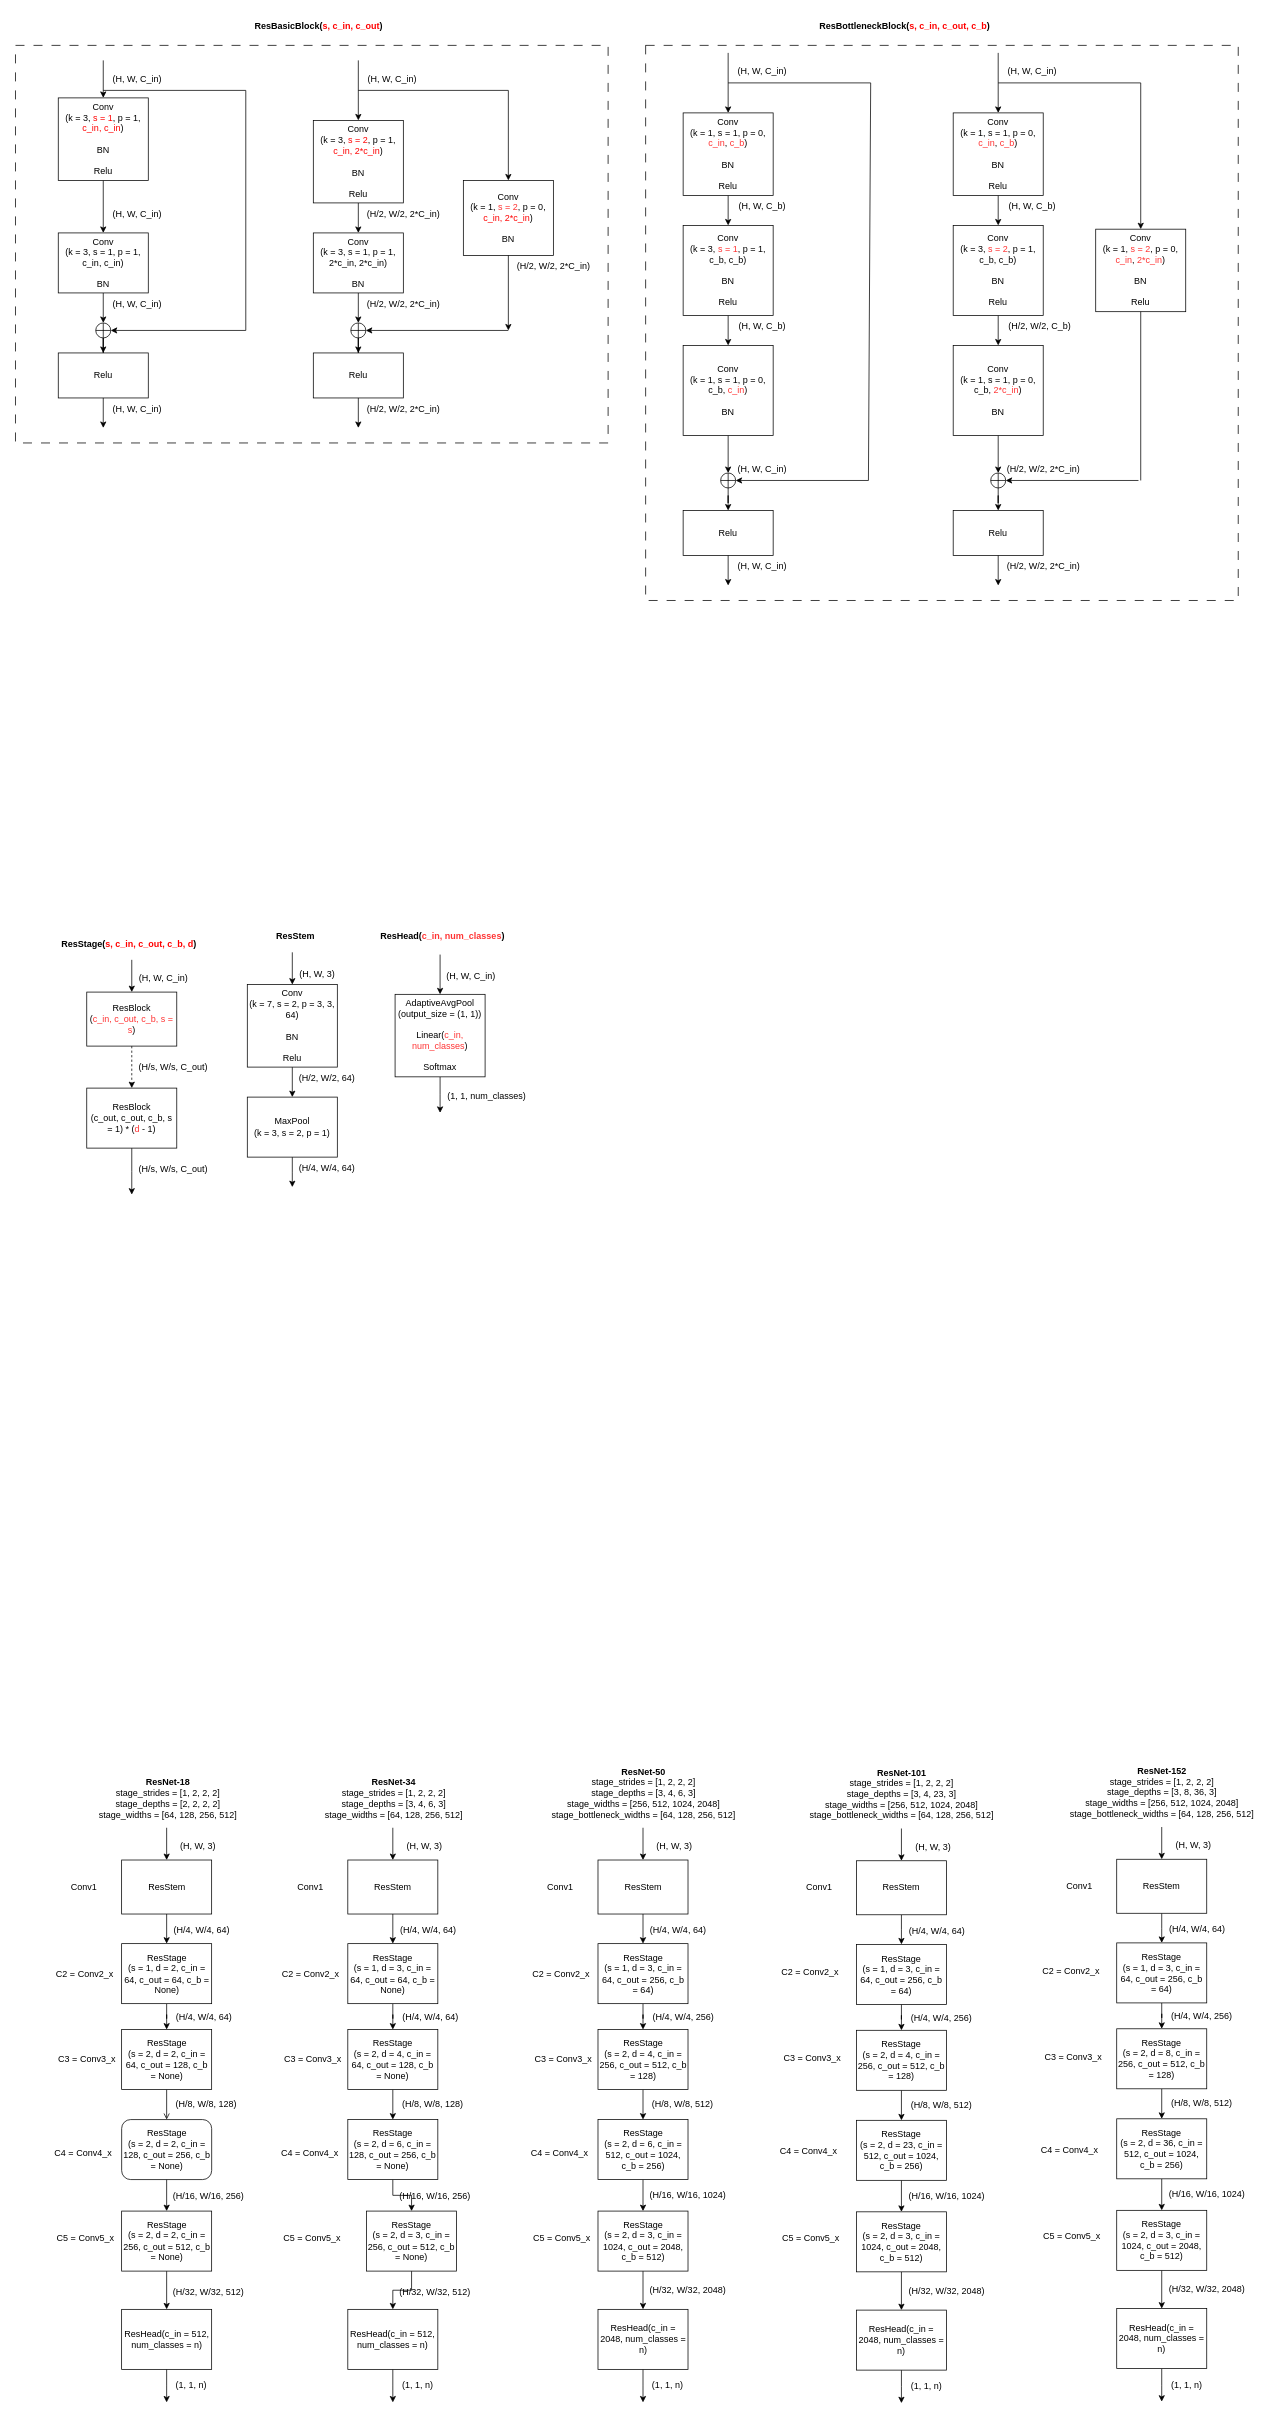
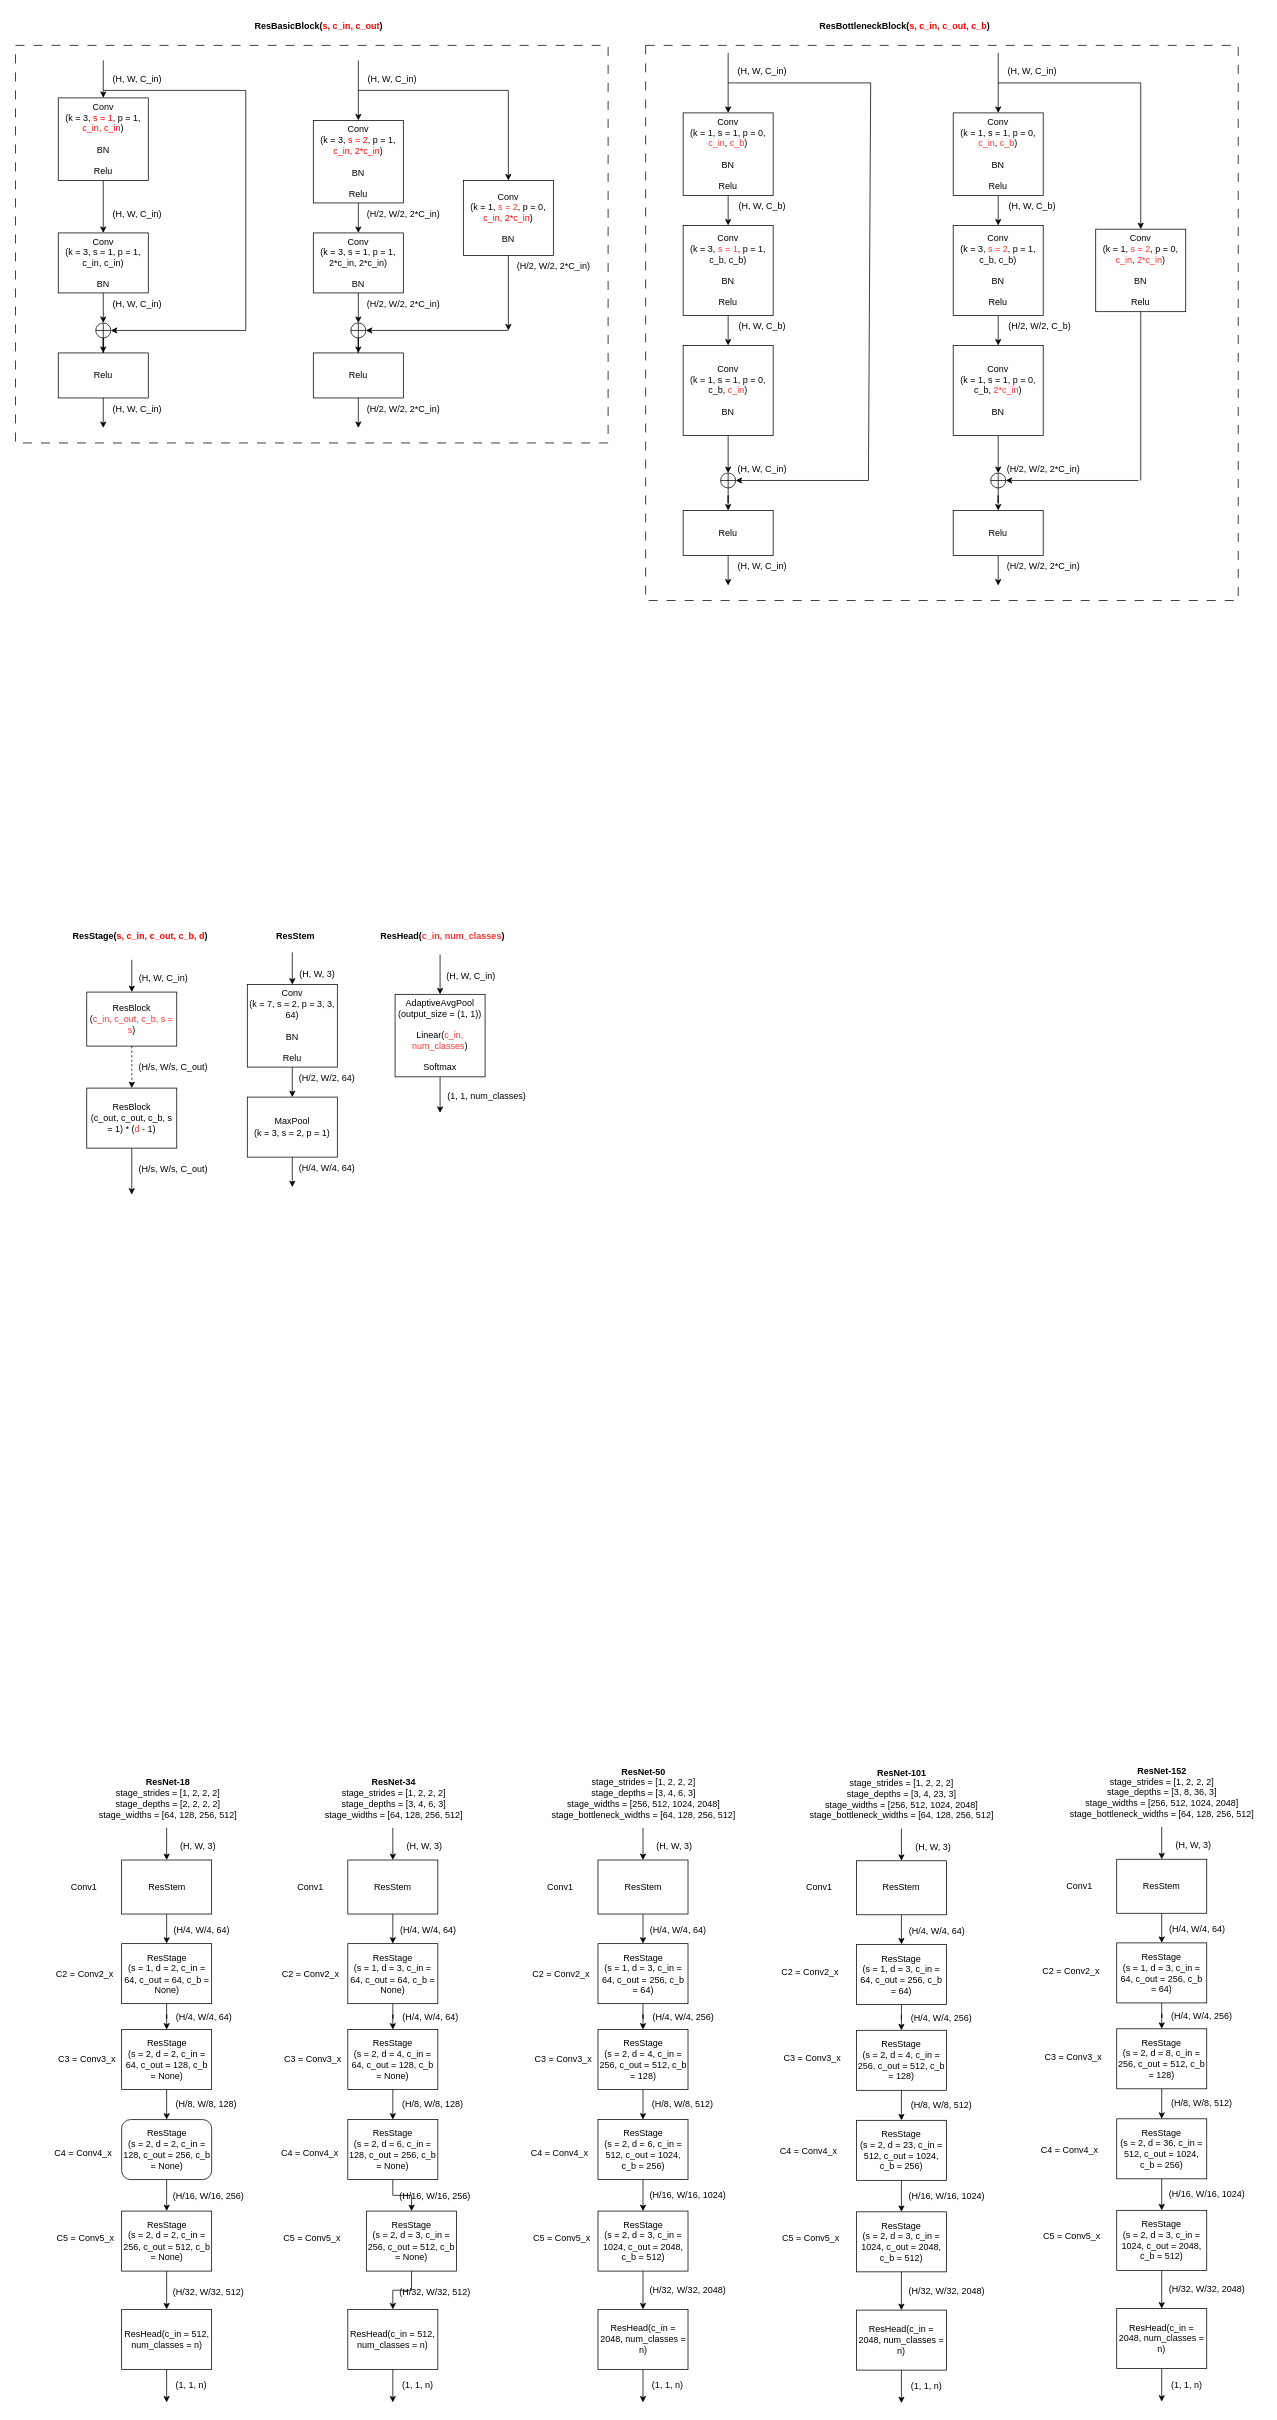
node "ResStage(s, c_in, c_out, c_b, d)": moved (129, 944) -> (140, 936)
edge "ResStage (s = 2, d = 2, c_in = 64, c_out = 128, c_b = None)" -> "ResStage (s = 2, d = 2, c_in = 128, c_out = 256, c_b = None)": arrowhead open -> classic
